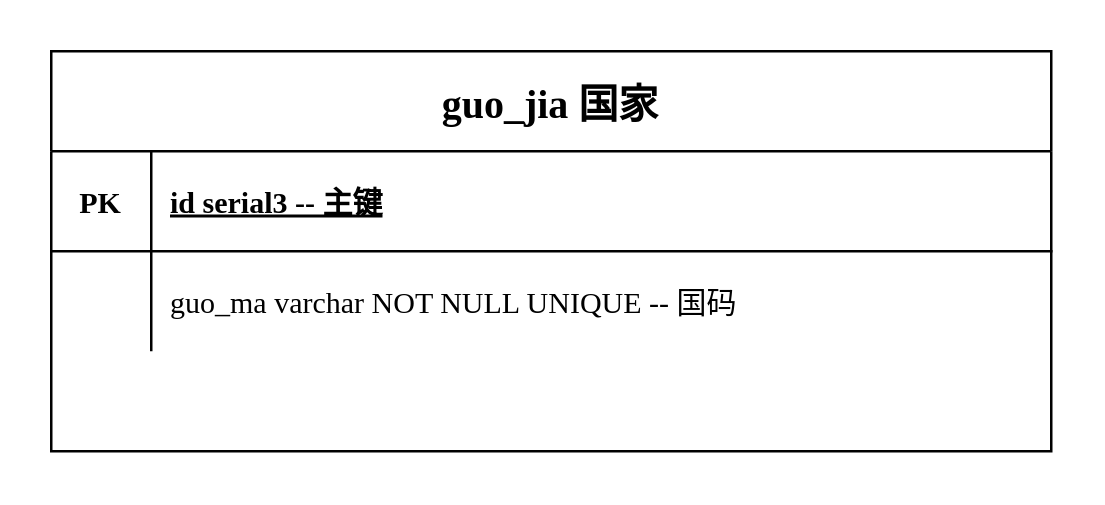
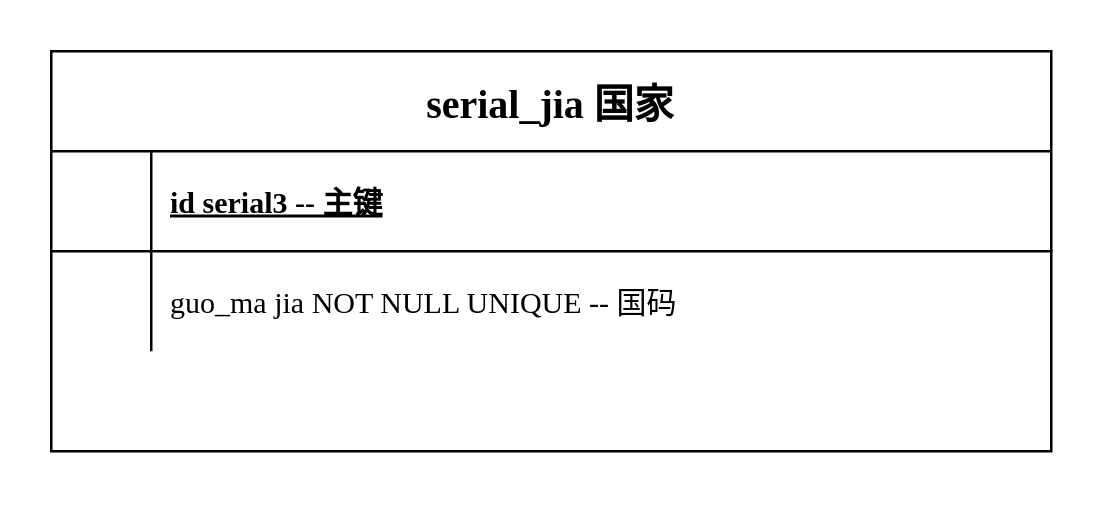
node "guo_jia 国家": label "guo_jia 国家" -> "serial_jia 国家"
node "PK": removed
node "guo_ma varchar NOT NULL UNIQUE -- 国码": label "guo_ma varchar NOT NULL UNIQUE -- 国码" -> "guo_ma jia NOT NULL UNIQUE -- 国码"
